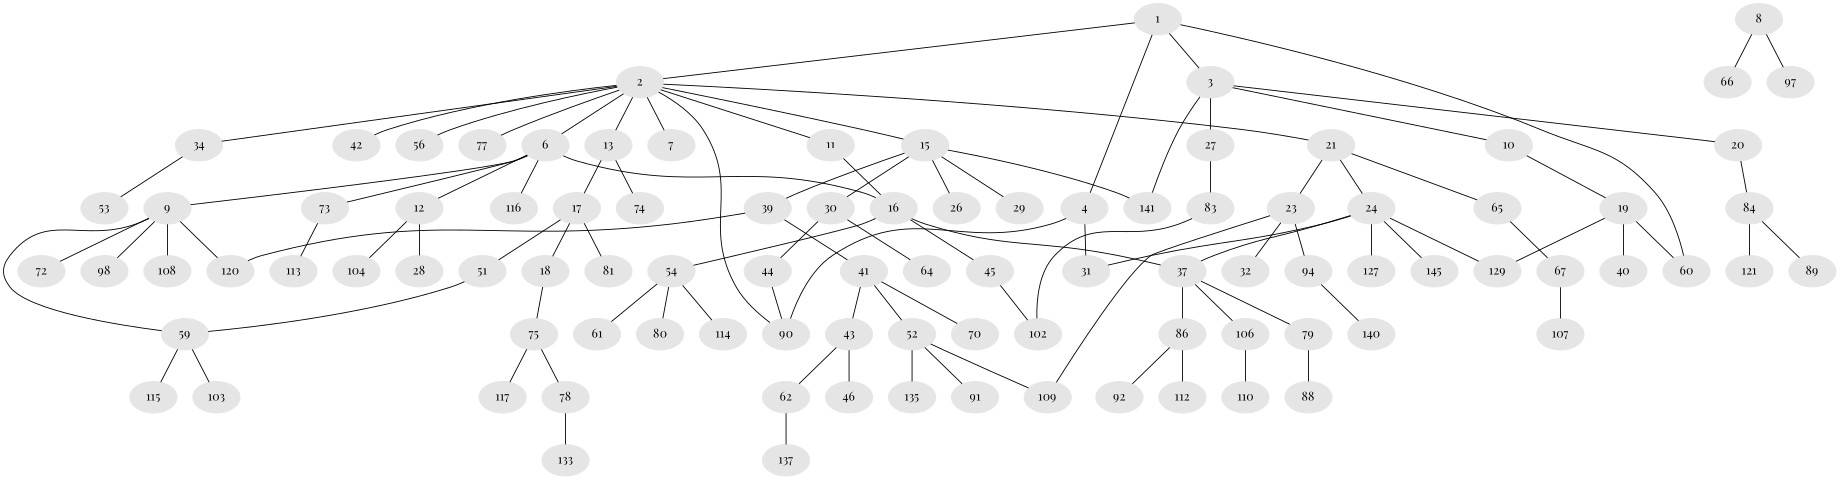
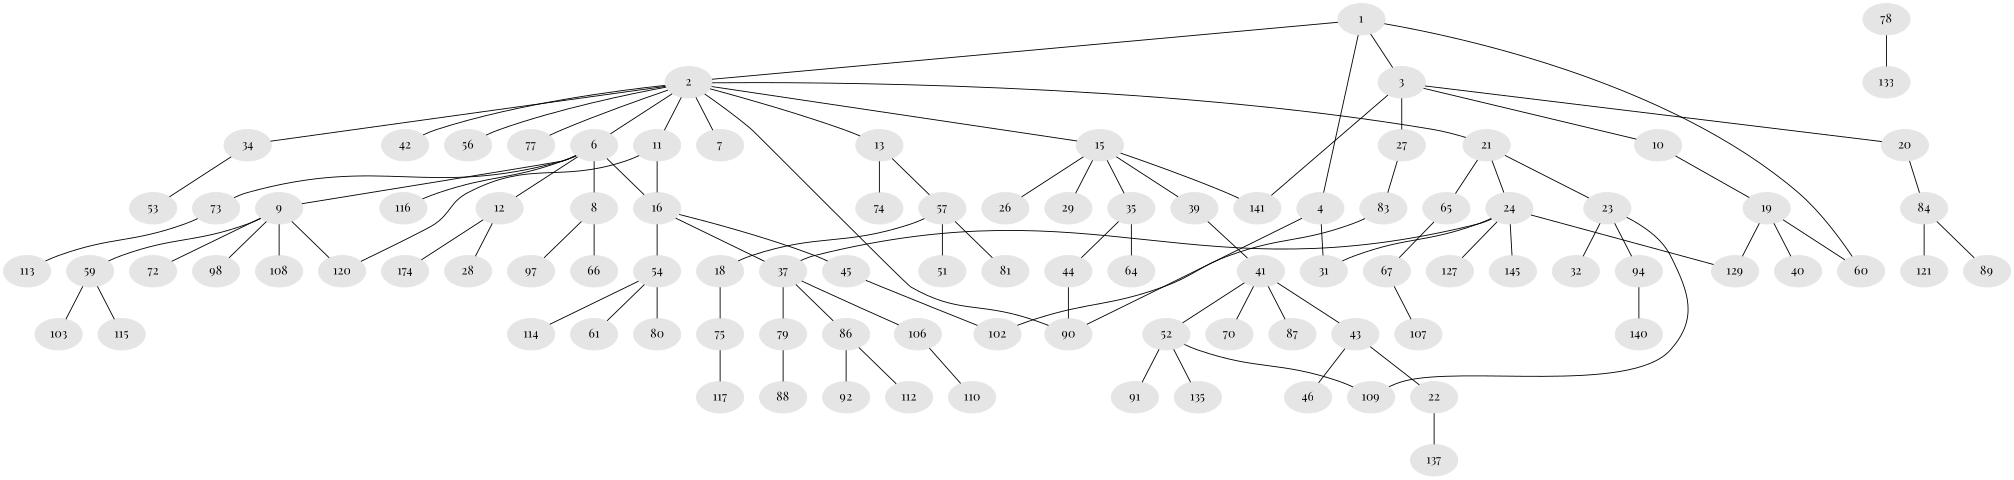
edge "6" -- "8": added
node "17": label "17" -> "57"
node "30": label "30" -> "35"
edge "39" -- "120": now "11" -- "120"
node "104": label "104" -> "174"
edge "51" -- "59": removed
node "87": added
edge "75" -- "78": removed
node "62": label "62" -> "22"
